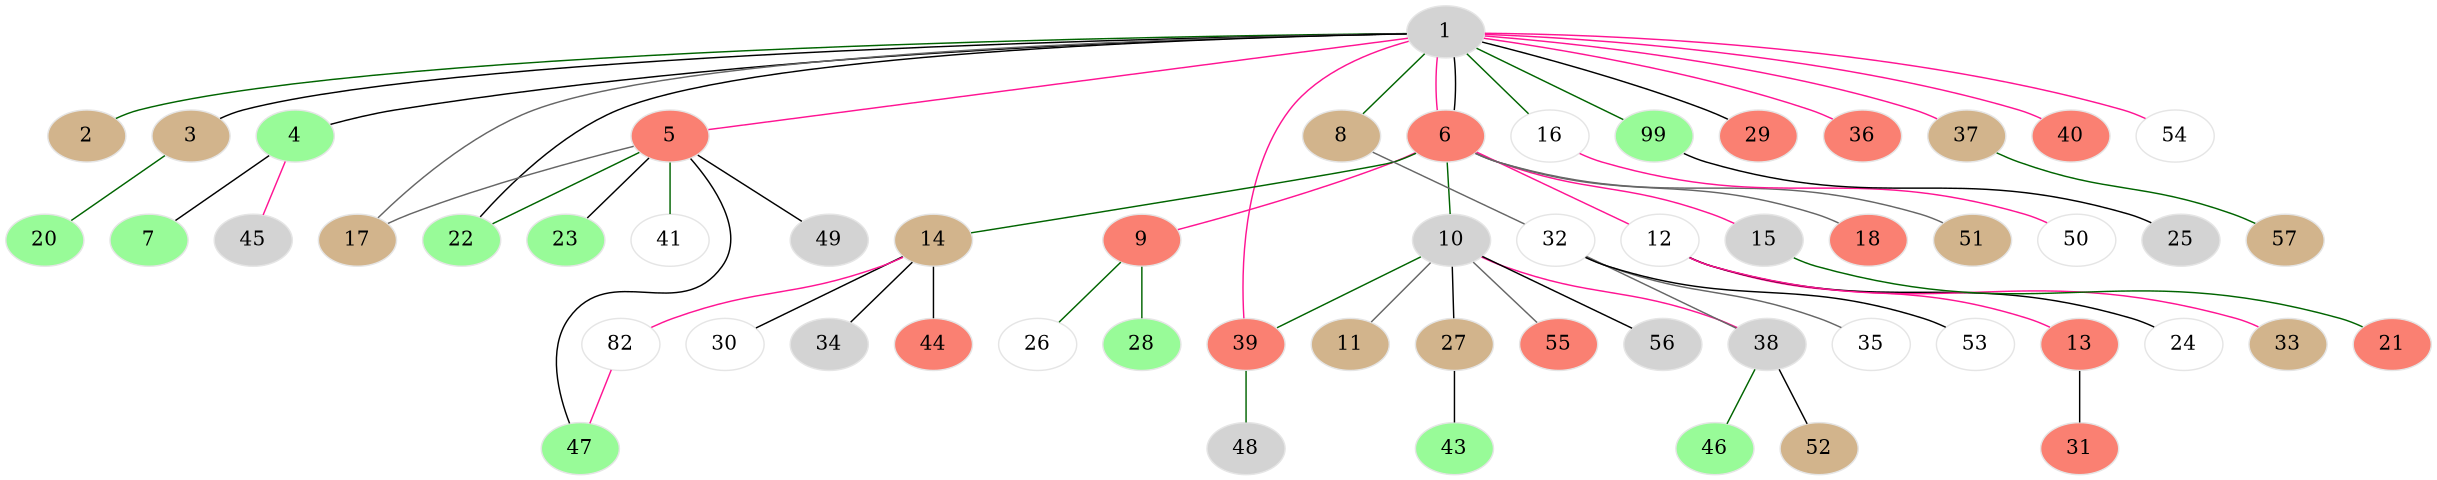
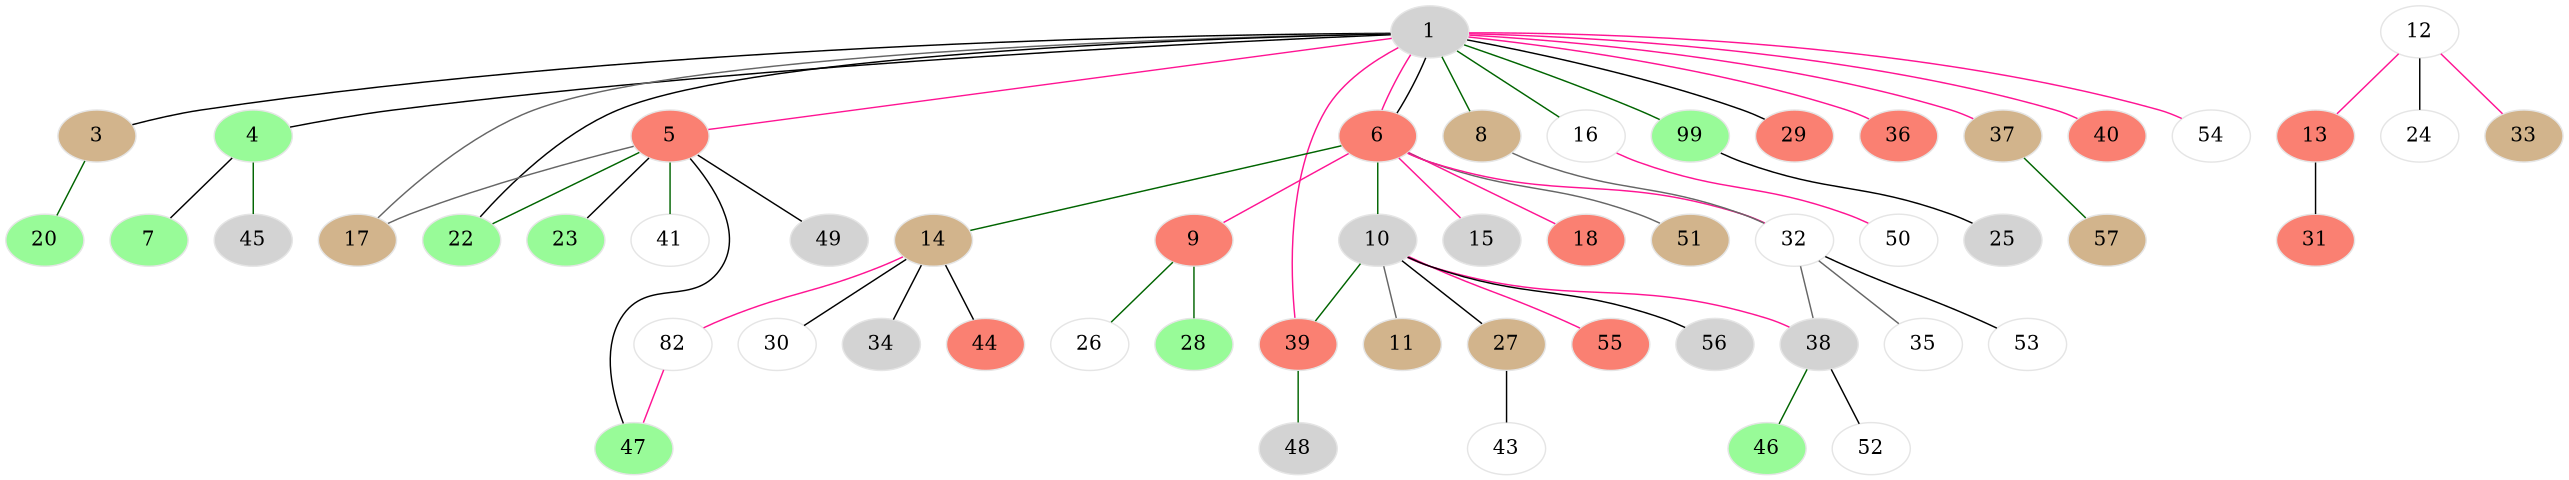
node "2": removed
edge "4" -- "45": color deeppink -> darkgreen
edge "6" -- "12": now "6" -- "32"
edge "6" -- "18": color gray40 -> deeppink
edge "10" -- "55": color gray40 -> deeppink
node "21": removed
node "43": fillcolor palegreen -> white
node "52": fillcolor tan -> white
